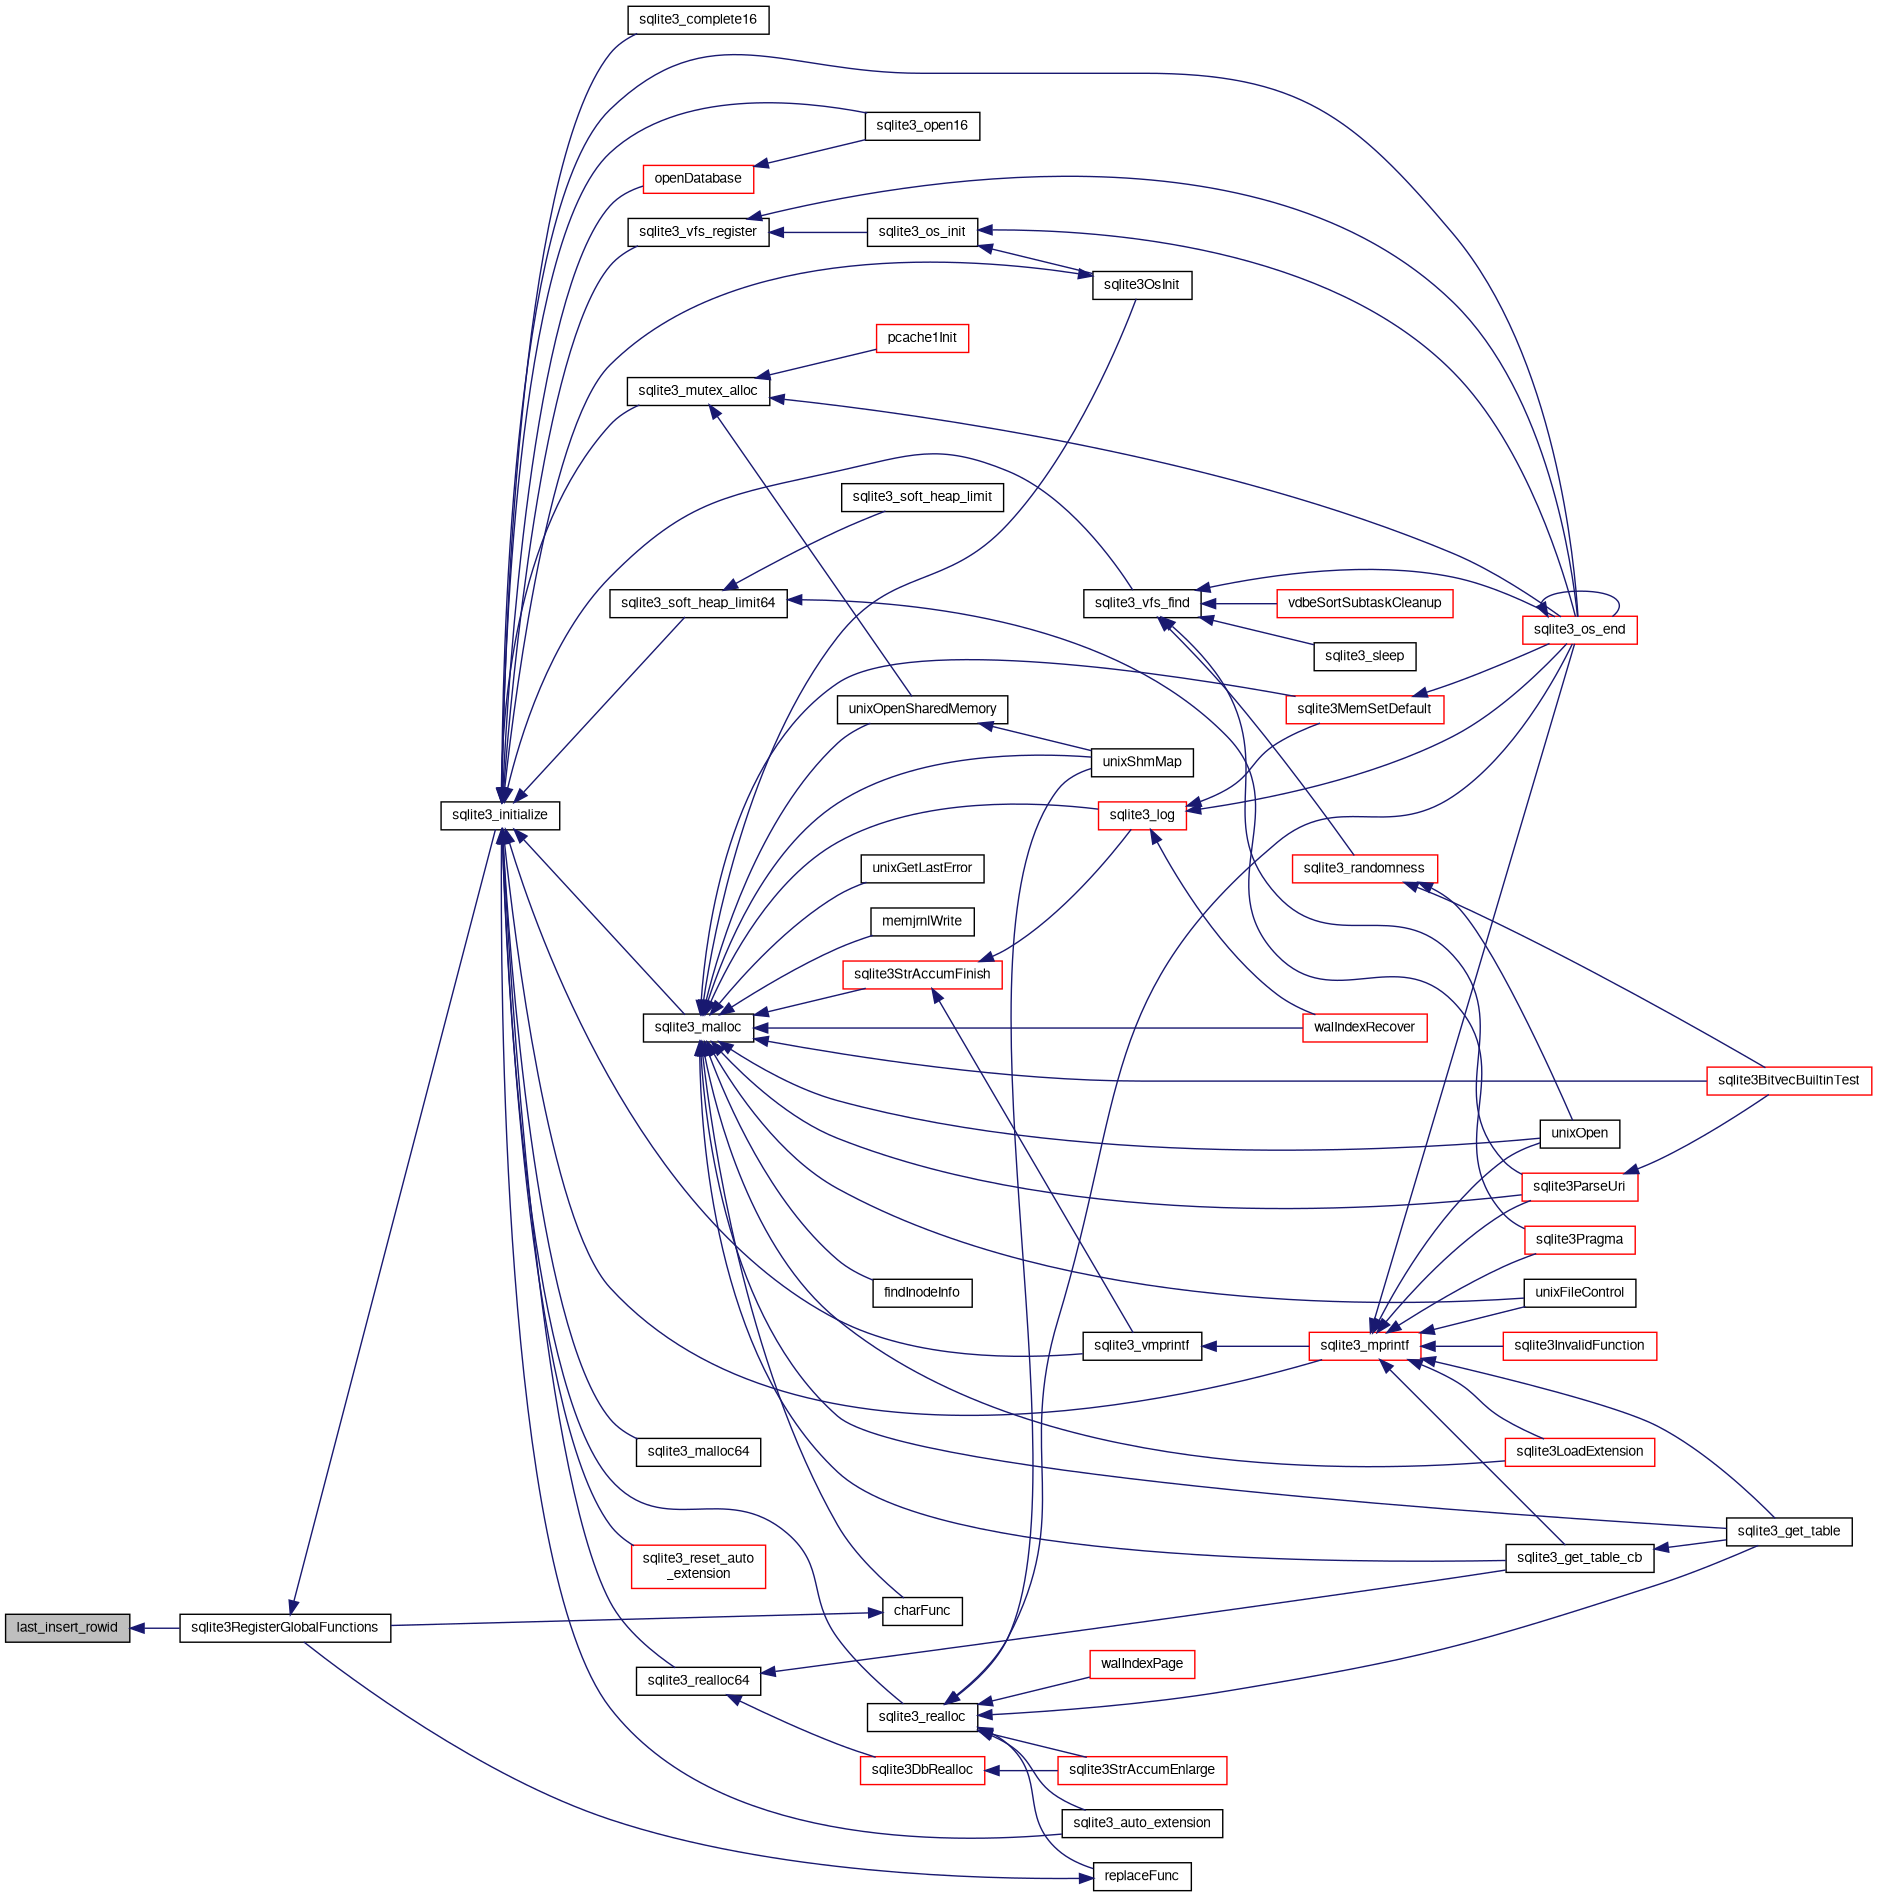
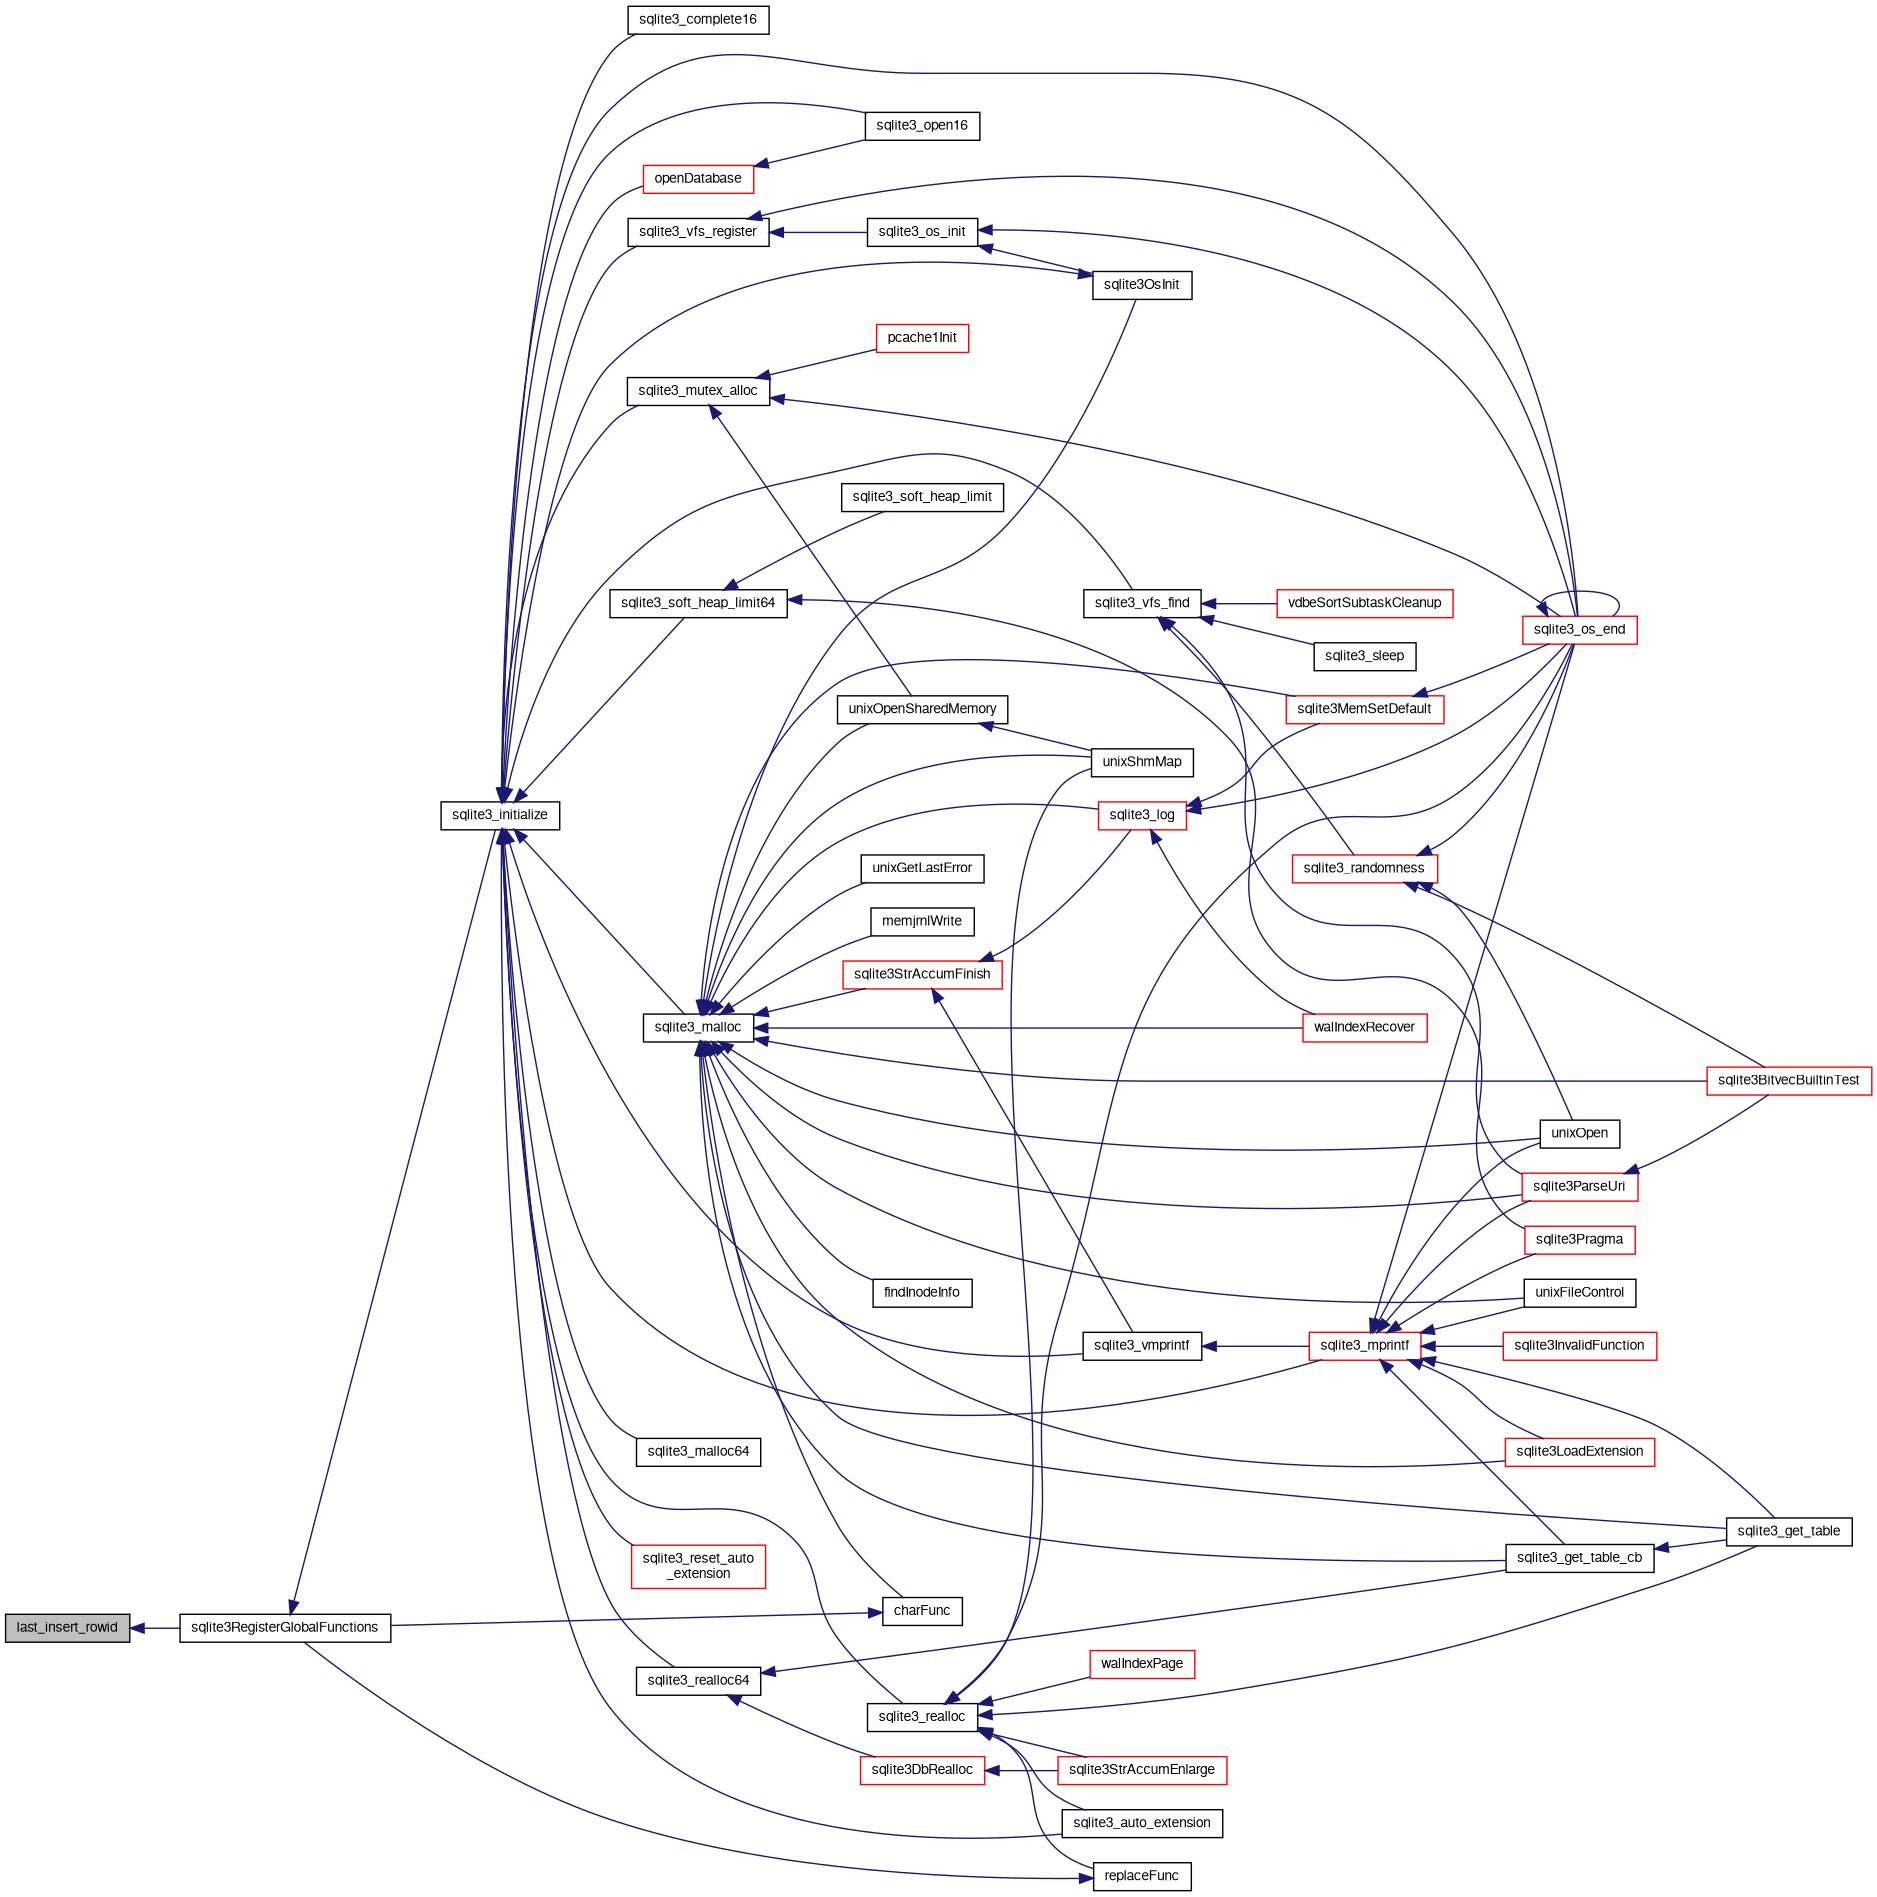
edge "sqlite3_os_end" -> "sqlite3_vfs_find": now "sqlite3_os_end" -> "sqlite3_randomness"
